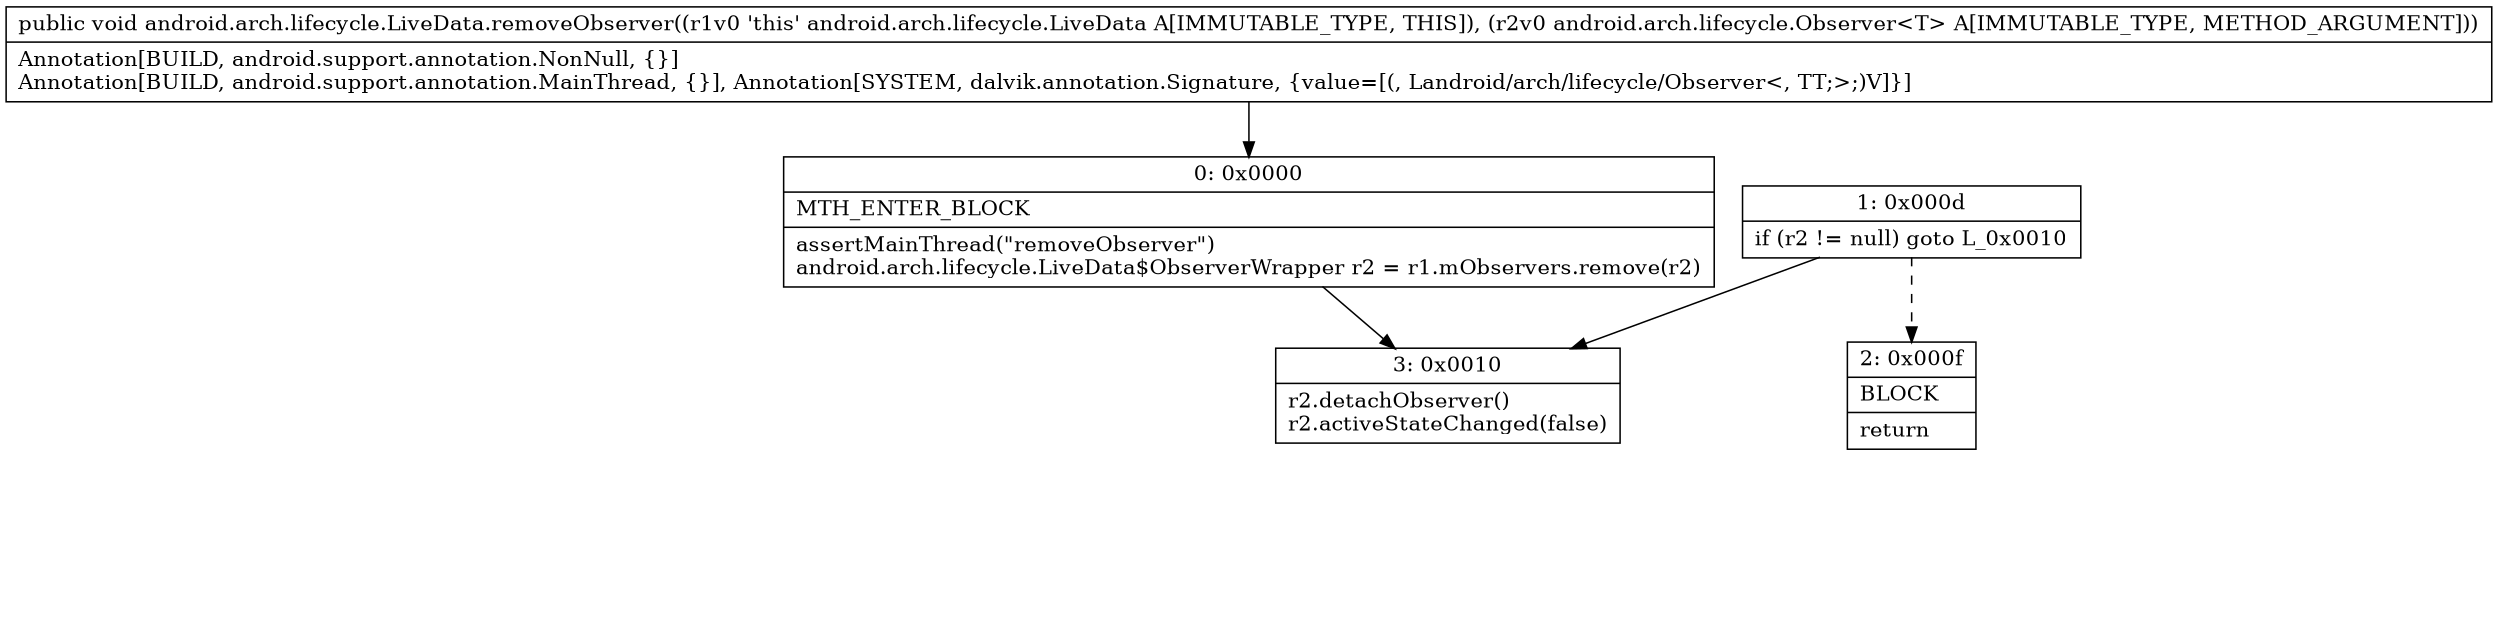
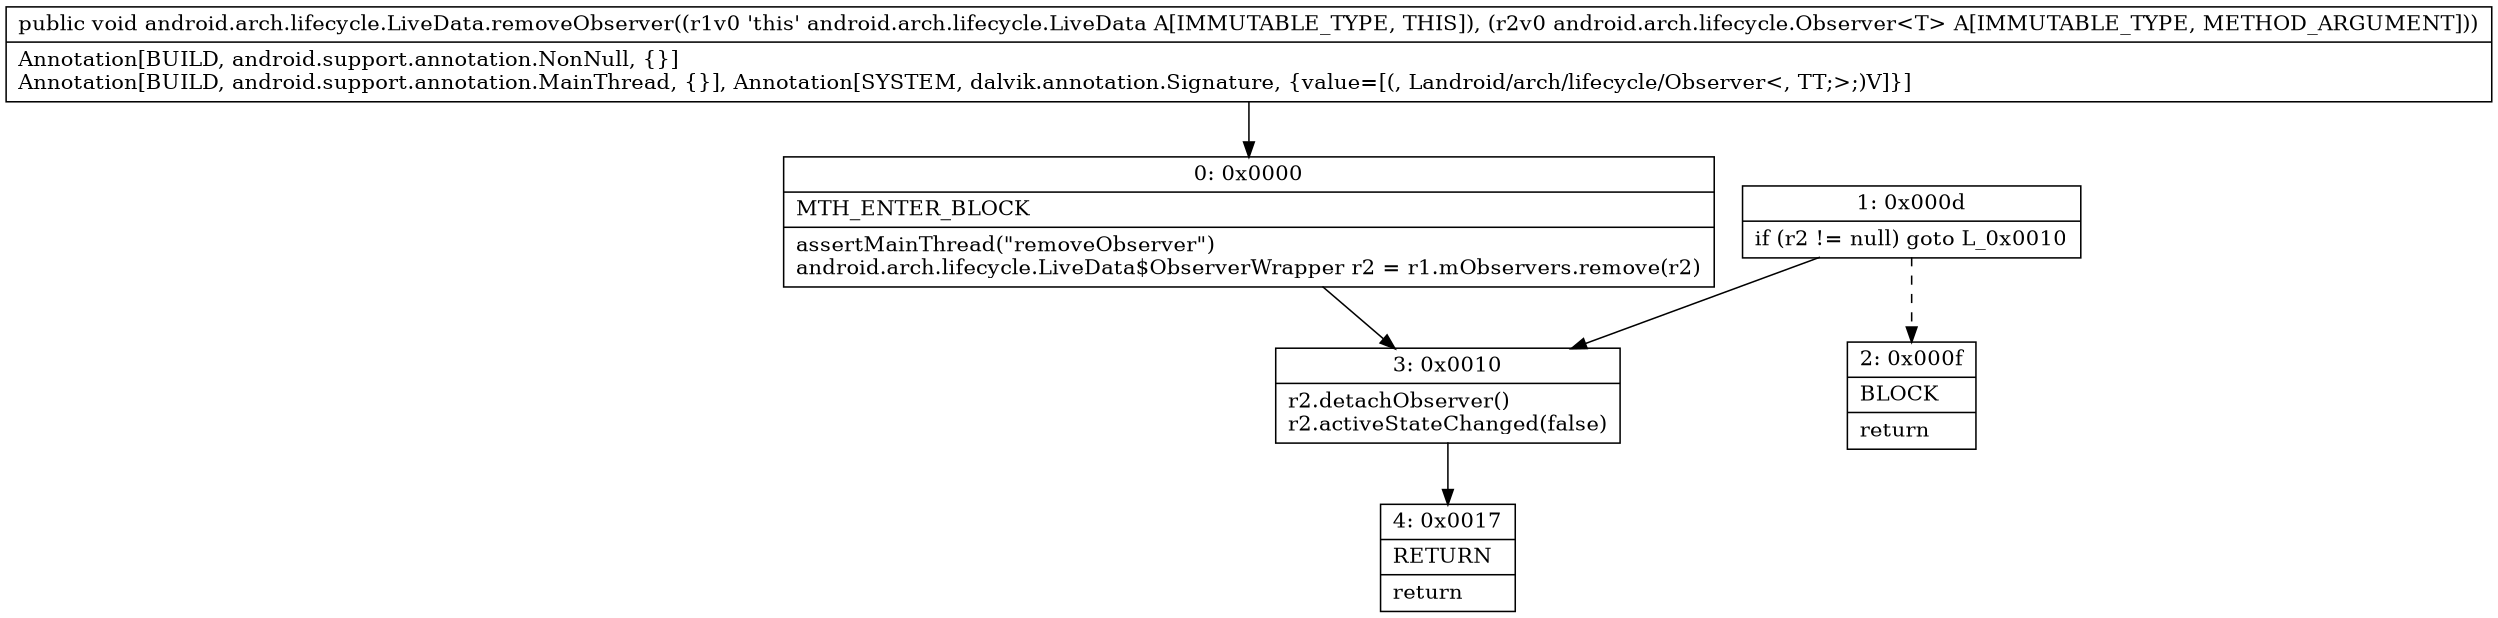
node "4: 0x0017": added
